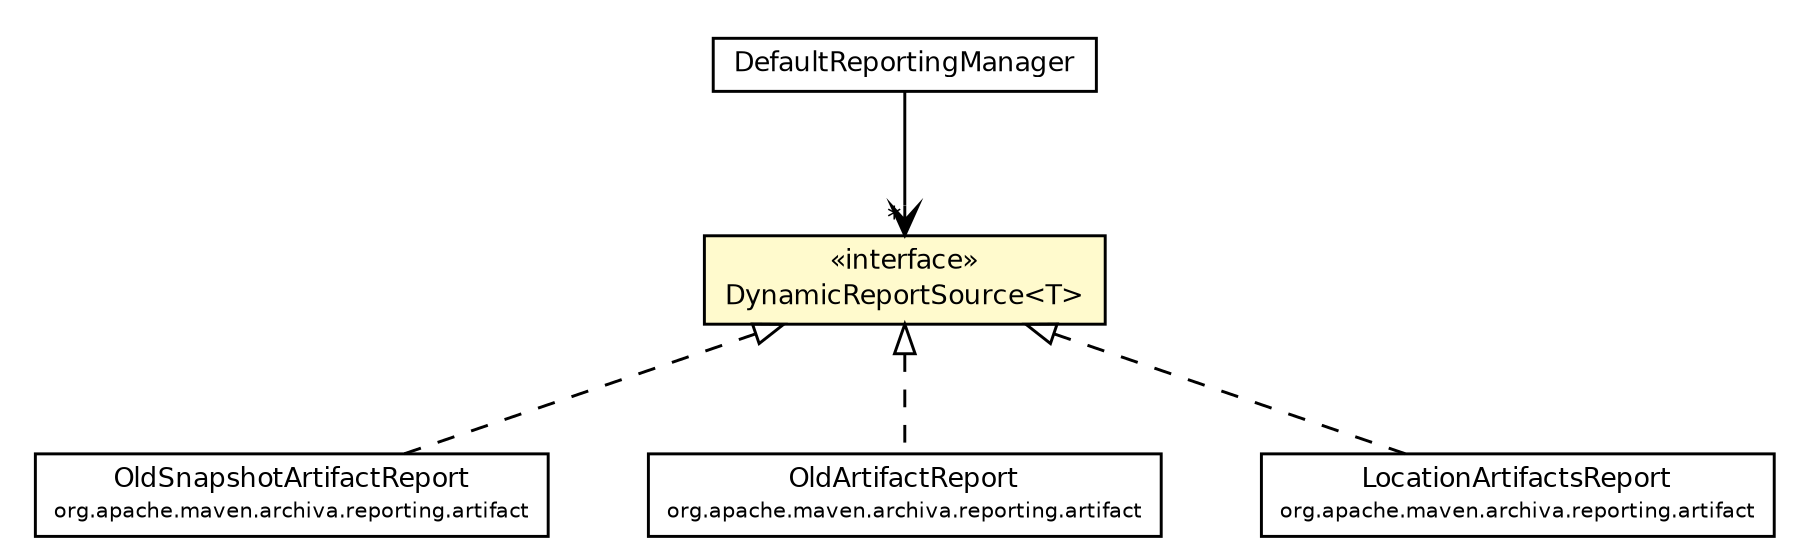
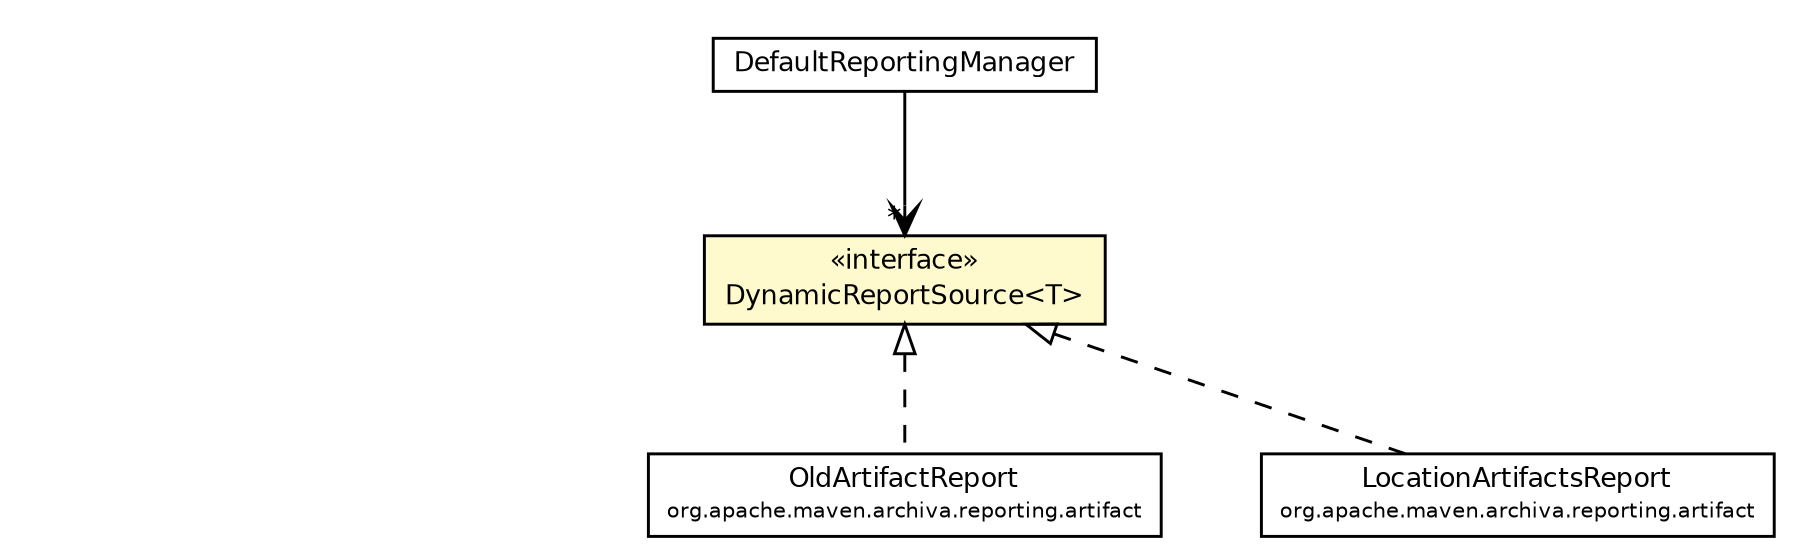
node "OldSnapshotArtifactReport": removed
